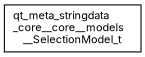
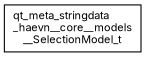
node "qt_meta_stringdata _core__core__models __SelectionModel_t": label "qt_meta_stringdata _core__core__models __SelectionModel_t" -> "qt_meta_stringdata _haevn__core__models __SelectionModel_t"
